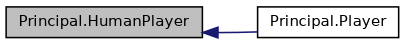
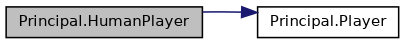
edge "Principal.Player" -> "Principal.HumanPlayer": reversed
